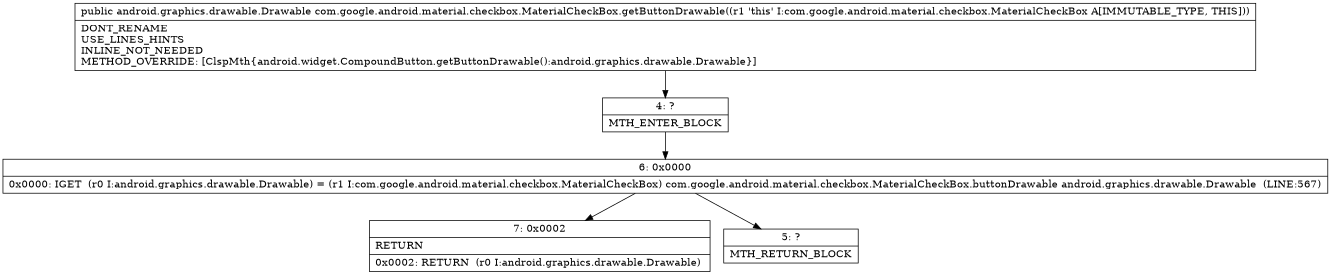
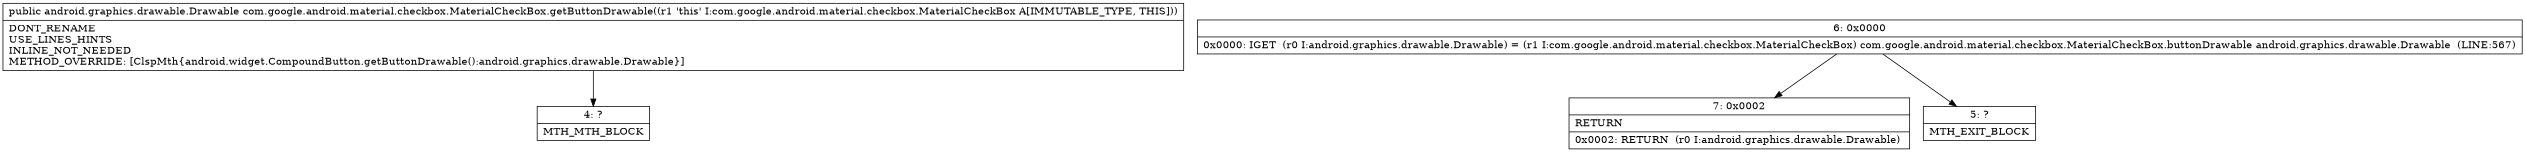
node "4: ?": text "MTH_ENTER_BLOCK" -> "MTH_MTH_BLOCK"
edge "4: ?" -> "6: 0x0000": removed
node "5: ?": text "MTH_RETURN_BLOCK" -> "MTH_EXIT_BLOCK"
